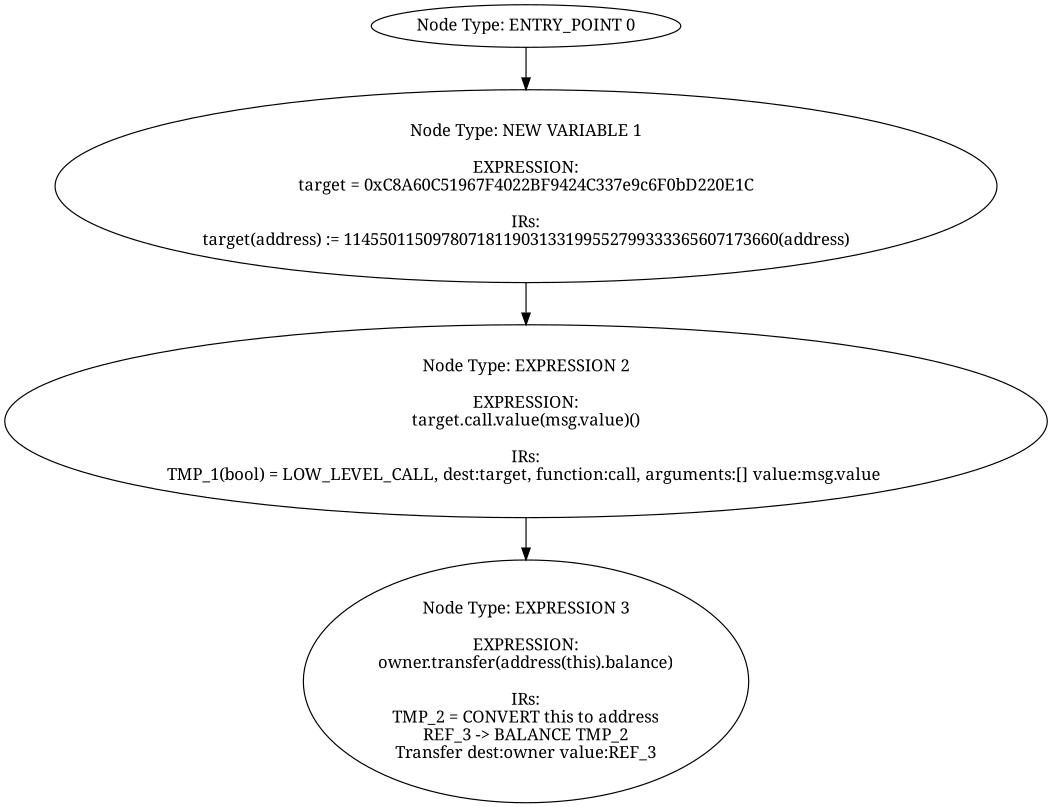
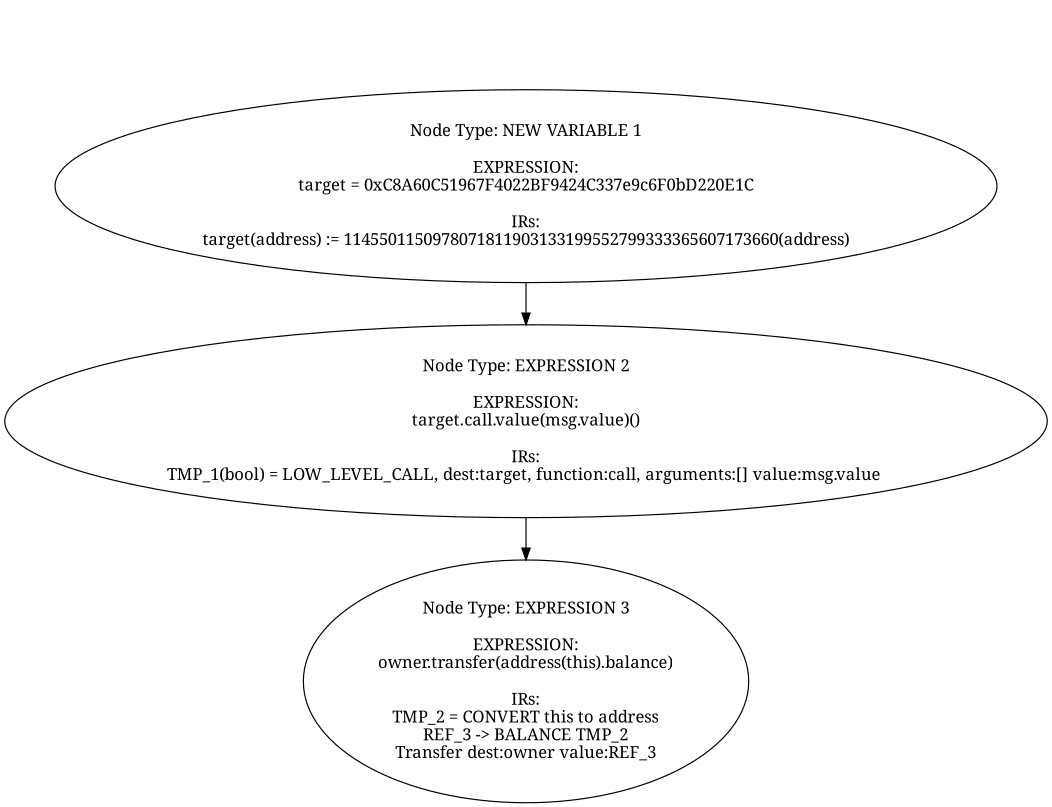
node "Node Type: ENTRY_POINT 0": removed
